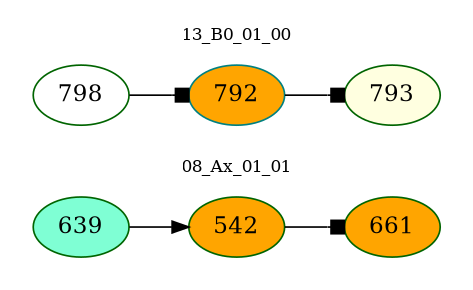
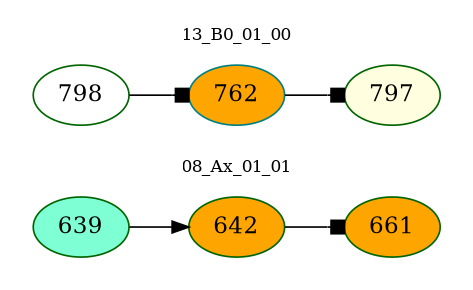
node "792": label "792" -> "762"
node "793": label "793" -> "797"
node "542": label "542" -> "642"
